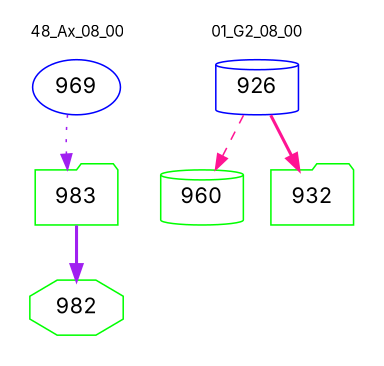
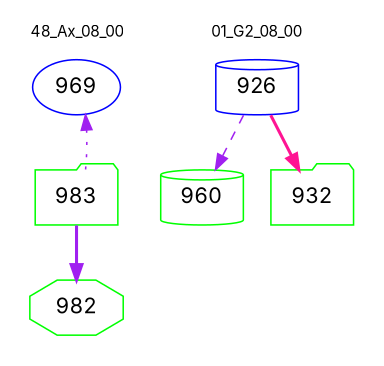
edge "969" -> "983": reversed
edge "926" -> "960": color deeppink -> purple
